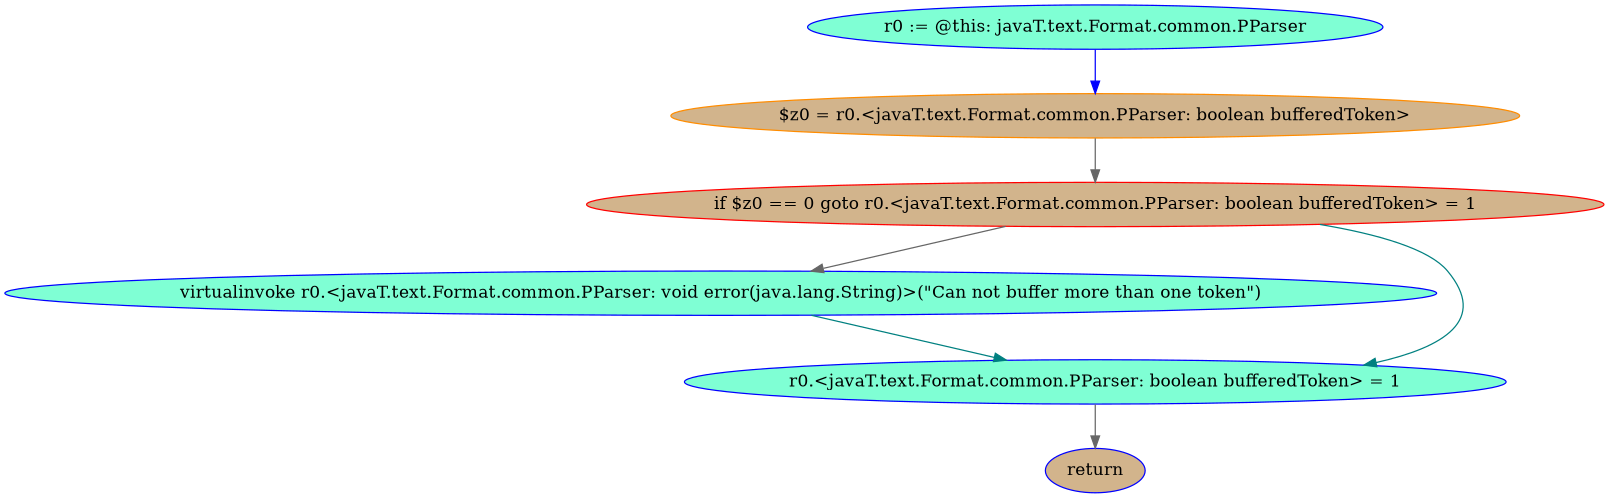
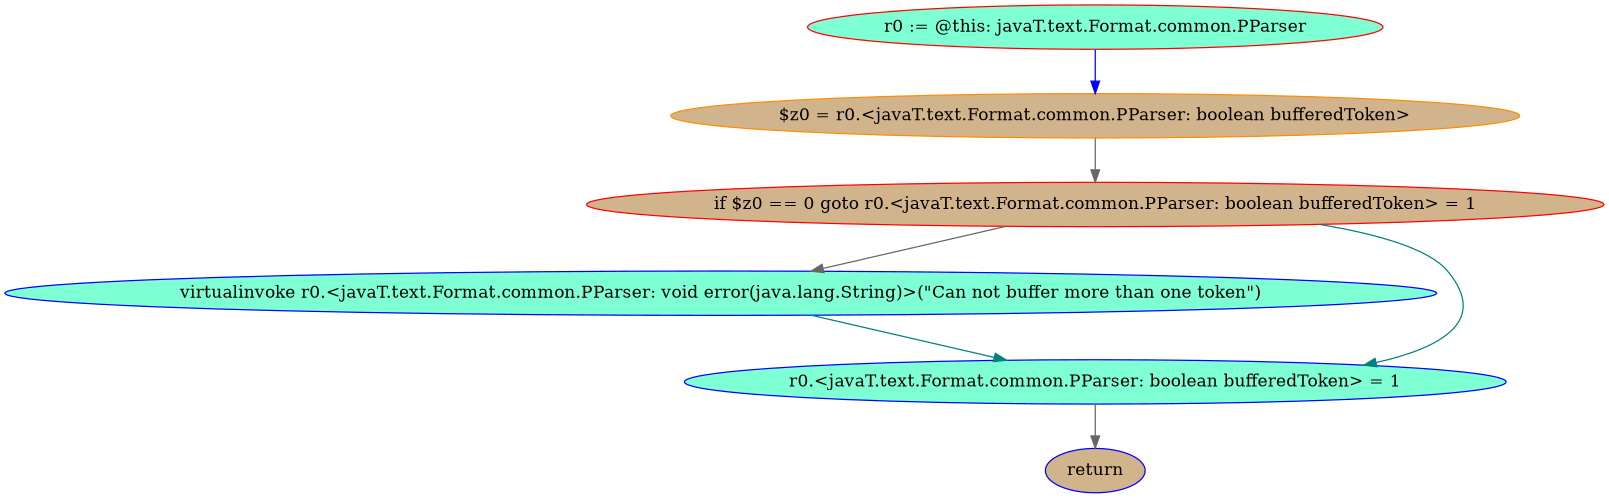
node "r0 := @this: javaT.text.Format.common.PParser": color blue -> red
